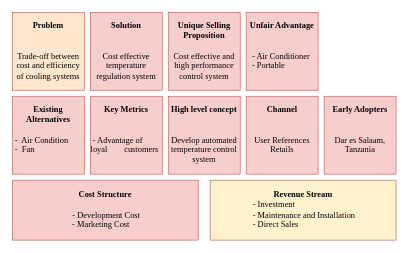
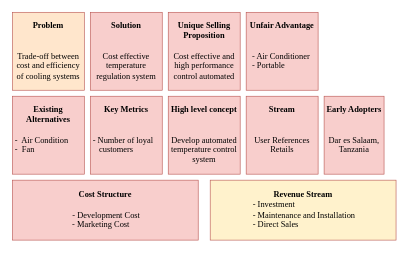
node "Unique Selling Proposition Cost effective and high performance control system": label "Unique Selling Proposition Cost effective and high performance control system" -> "Unique Selling Proposition Cost effective and high performance control automated"
node "Key Metrics - Advantage of loyal customers": label "Key Metrics - Advantage of loyal customers" -> "Key Metrics - Number of loyal customers"
node "Channel User References Retails": label "Channel User References Retails" -> "Stream User References Retails"
node "Early Adopters Dar es Salaam, Tanzania": size 72x78 -> 60x78
